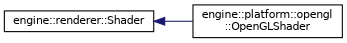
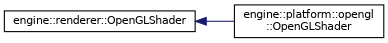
node "engine::renderer::Shader": label "engine::renderer::Shader" -> "engine::renderer::OpenGLShader"
